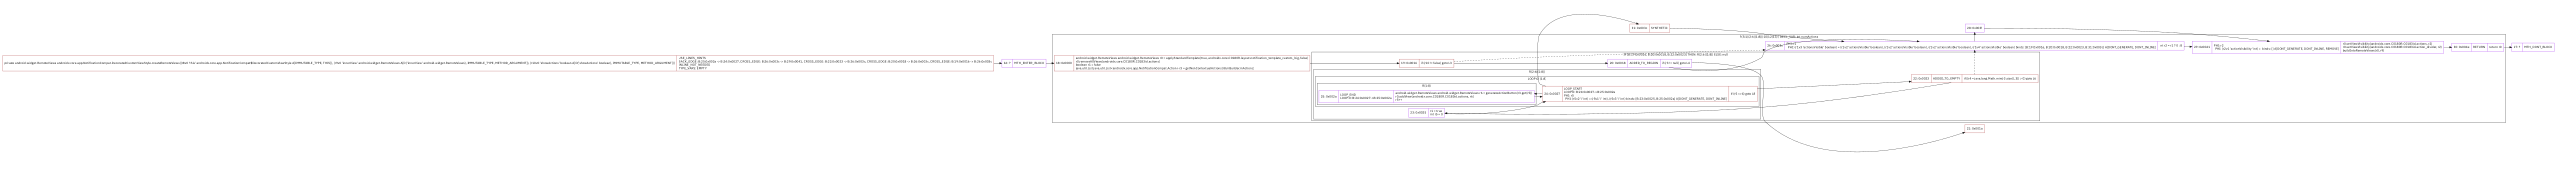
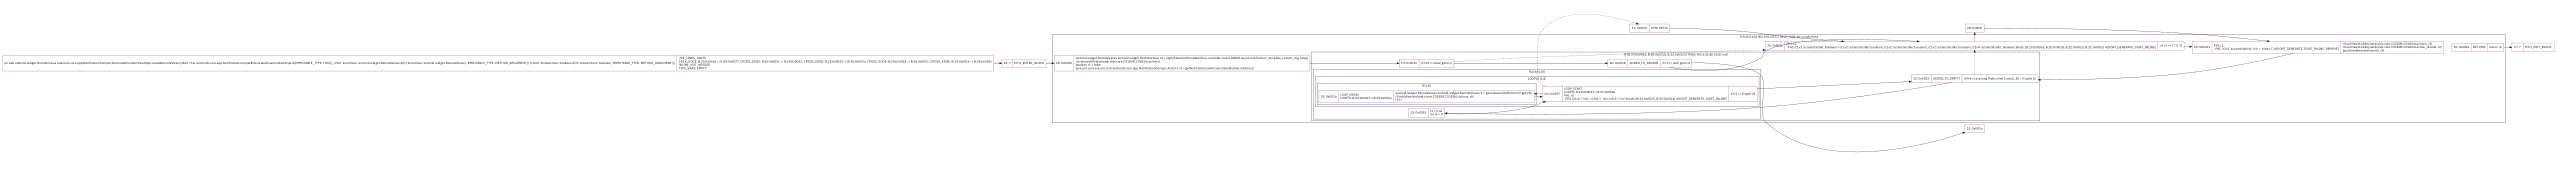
edge "24: 0x0027" -> "31: 0x003c": style solid -> dashed
edge "29: 0x0041" -> "30: 0x004e": now "29: 0x0041" -> "22: 0x0023"
node "17: ?": text "MTH_DONT_BLOCK" -> "MTH_EXIT_BLOCK"
node "25: 0x002a": text "LOOP_END" -> "LOOP_CROSS"
